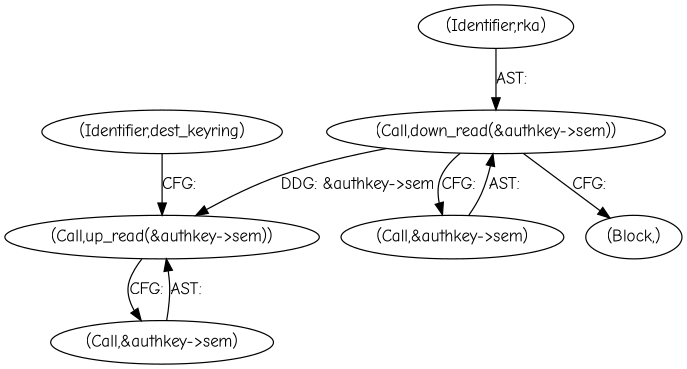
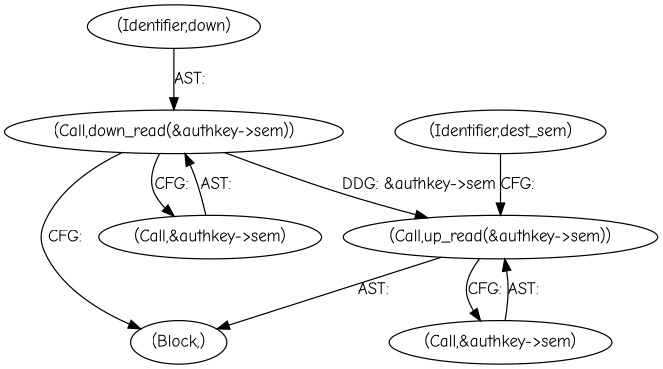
node "(Identifier,rka)": label "(Identifier,rka)" -> "(Identifier,down)"
node "(Identifier,dest_keyring)": label "(Identifier,dest_keyring)" -> "(Identifier,dest_sem)"
edge "(Call,up_read(&authkey->sem))" -> "(Block,)": added, label "AST:"
